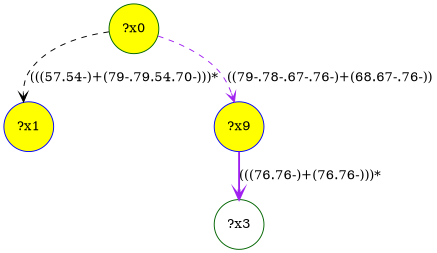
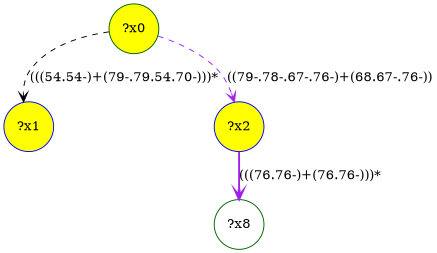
edge "?x0" -> "?x1": label "(((57.54-)+(79-.79.54.70-)))*" -> "(((54.54-)+(79-.79.54.70-)))*"
node "?x9": label "?x9" -> "?x2"
node "?x3": label "?x3" -> "?x8"
